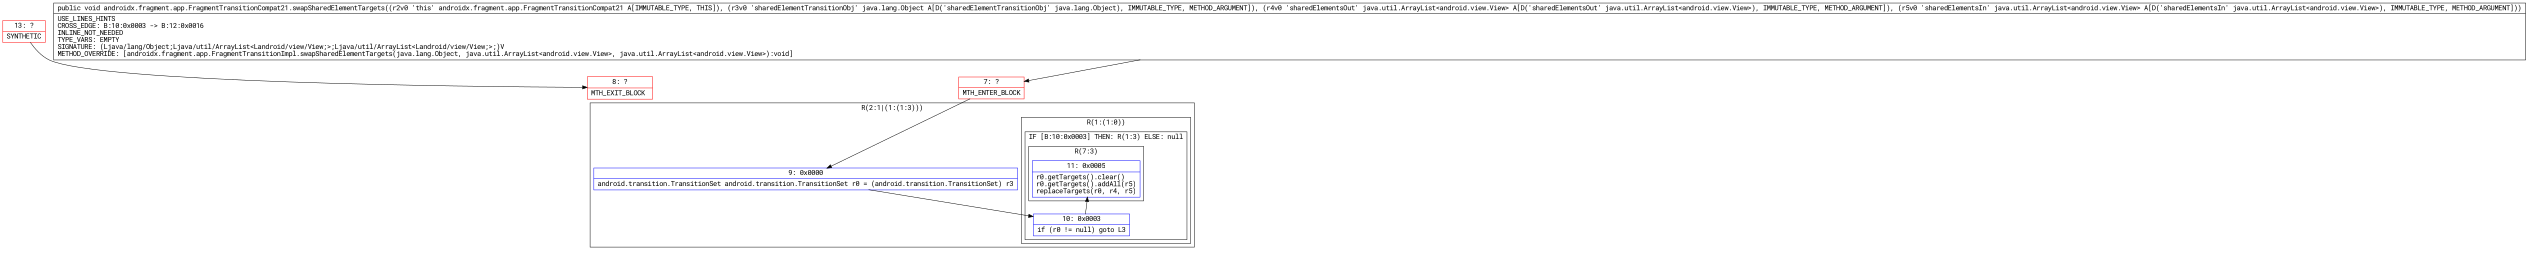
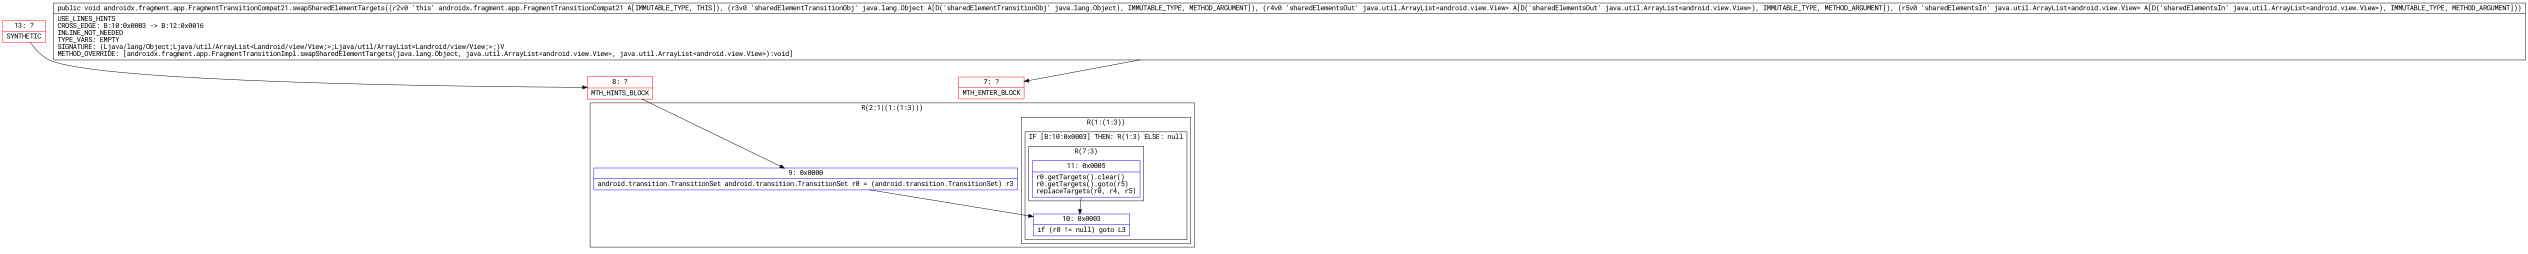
node "8: ?": text "MTH_EXIT_BLOCK" -> "MTH_HINTS_BLOCK"
cluster "R(1:(1:0))": label "R(1:(1:0))" -> "R(1:(1:3))"
edge "7: ?" -> "9: 0x0000": now "8: ?" -> "9: 0x0000"
node "11: 0x0005": text "r0.getTargets().addAll(r5)" -> "r0.getTargets().goto(r5)"
edge "10: 0x0003" -> "11: 0x0005": reversed
